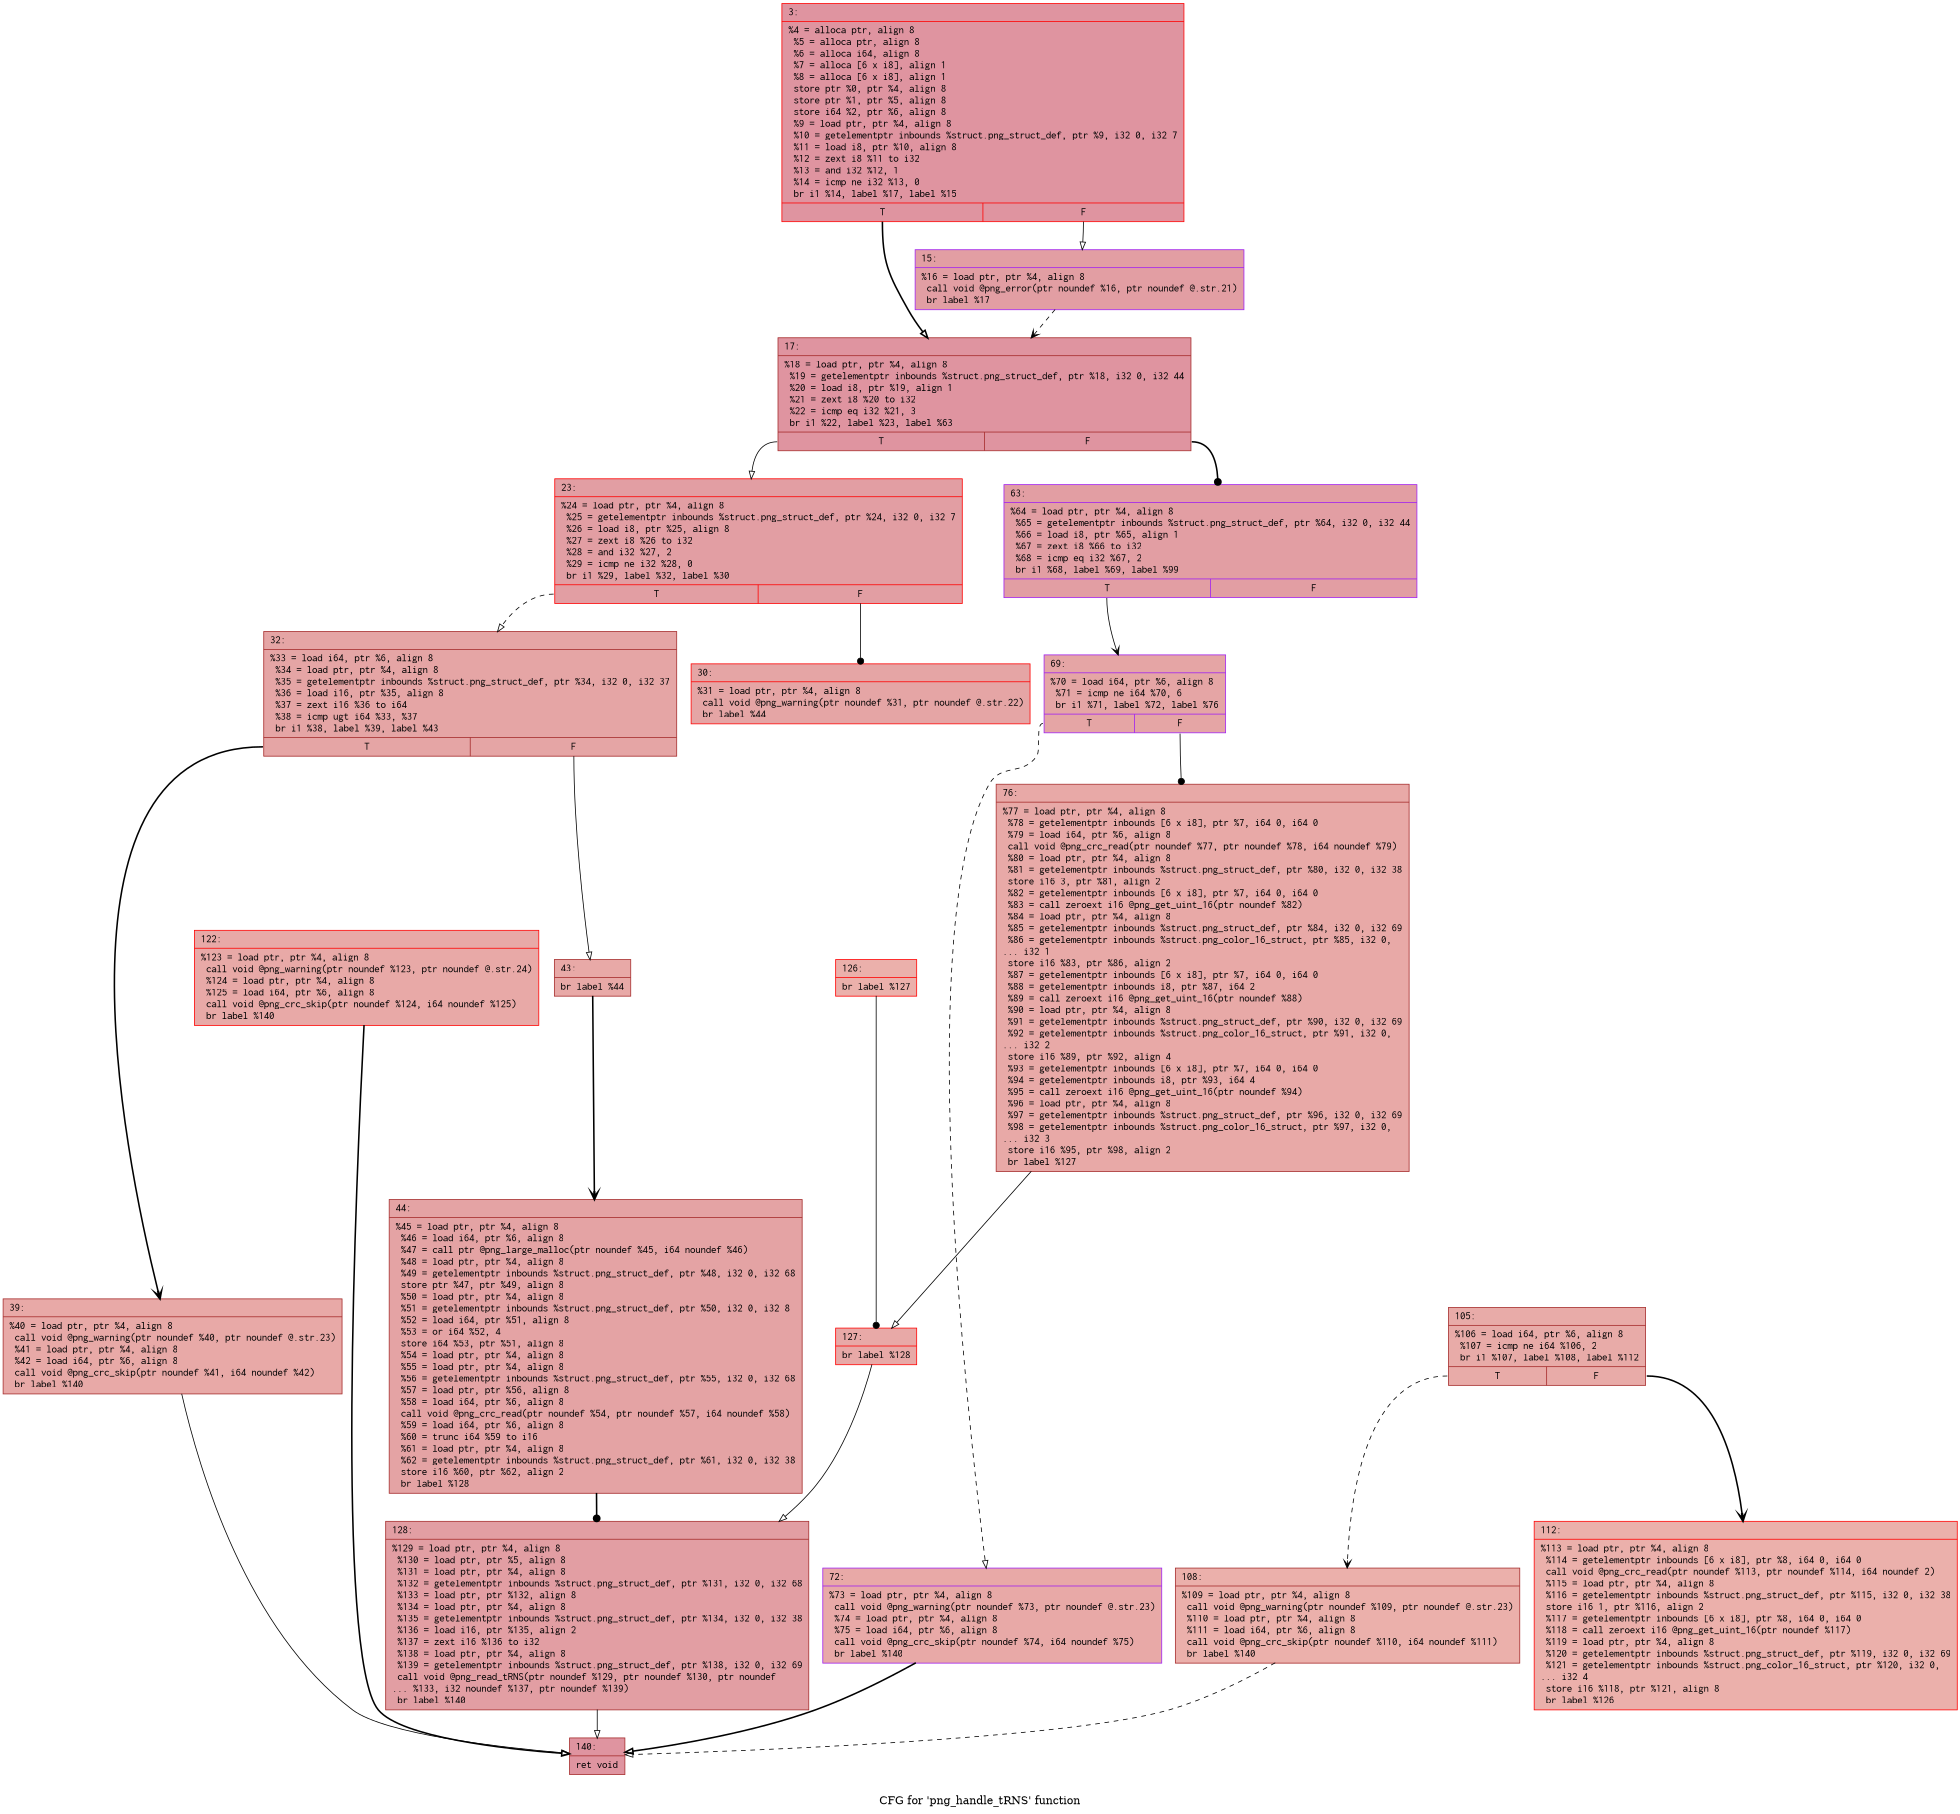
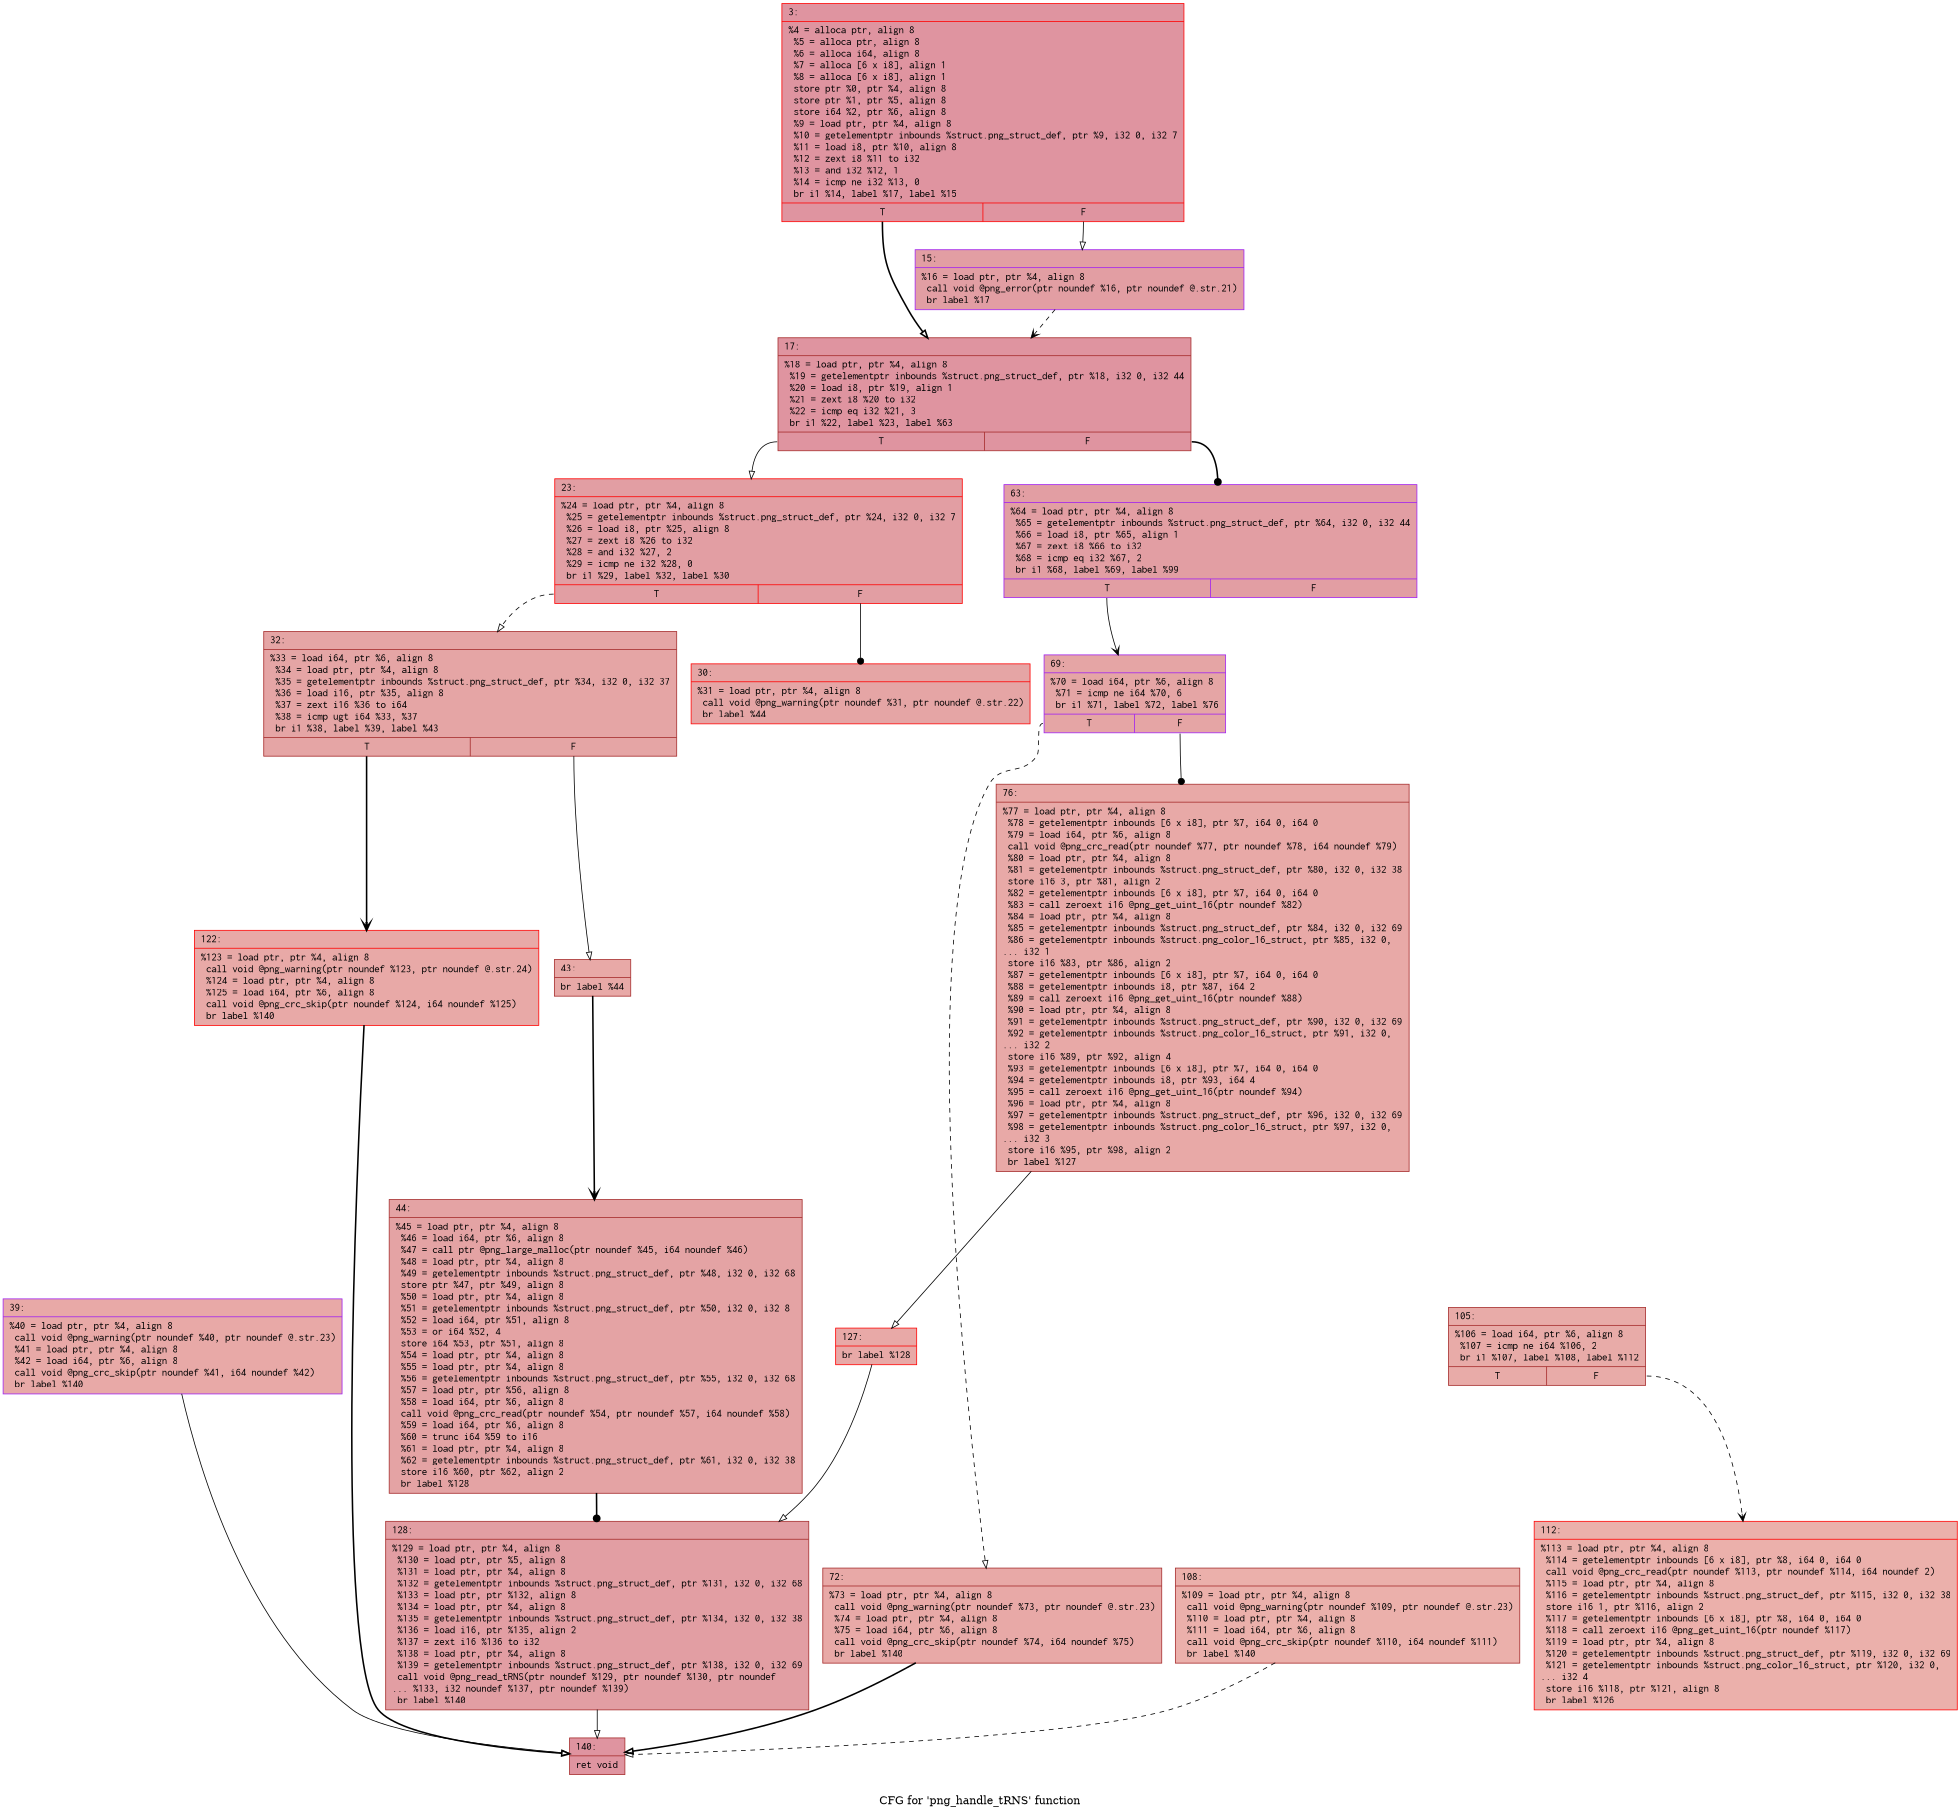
node "126:": removed
edge "32:" -> "39:": now "32:" -> "122:"
node "39:": color brown -> purple
edge "105:" -> "112:": style bold -> dashed
edge "105:" -> "108:": removed
node "72:": color purple -> brown
